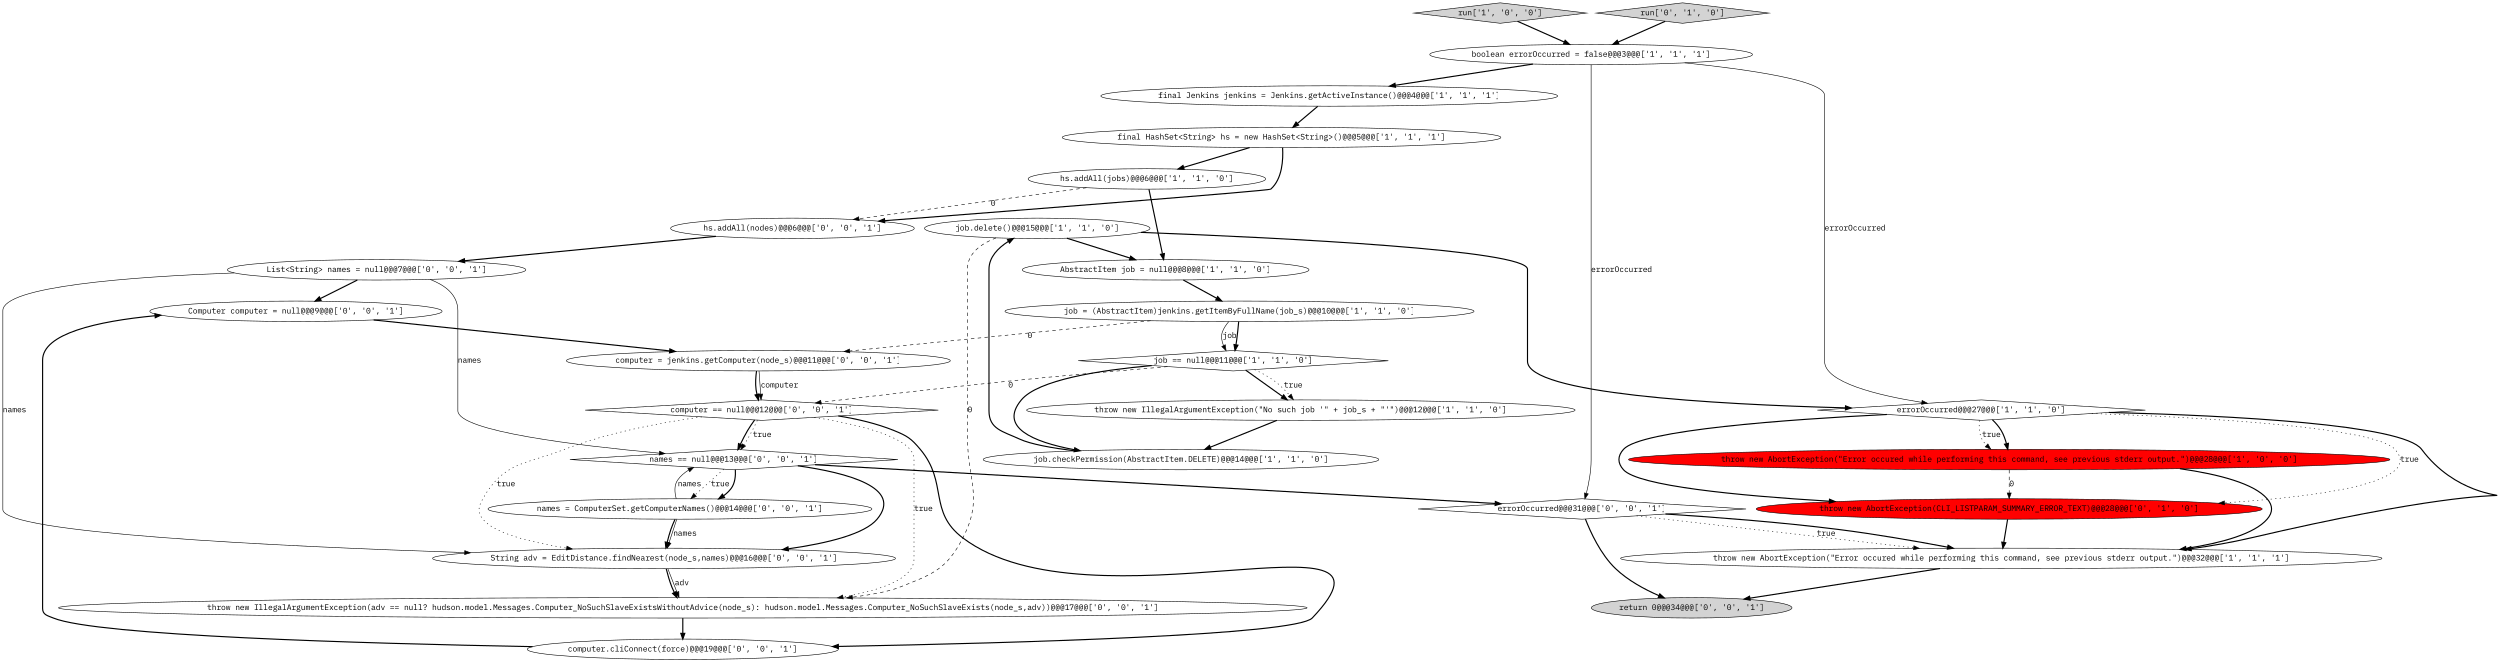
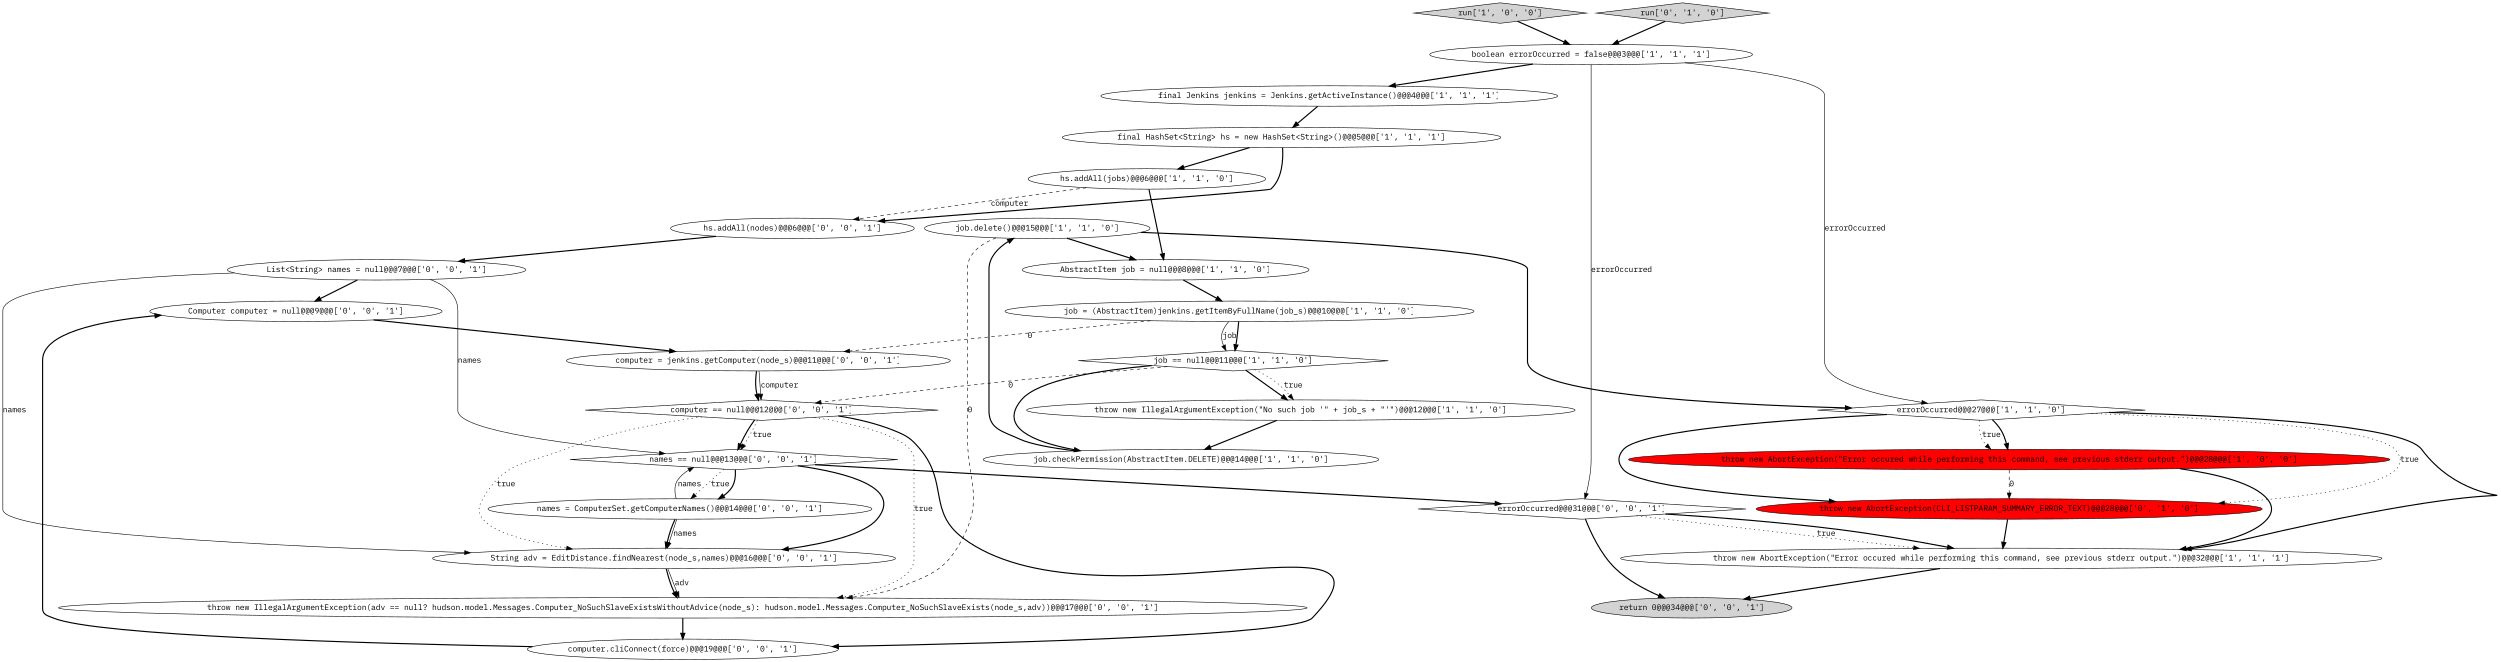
edge "hs.addAll(jobs)@@@6@@@['1', '1', '0']" -> "hs.addAll(nodes)@@@6@@@['0', '0', '1']": label "0" -> "computer"
